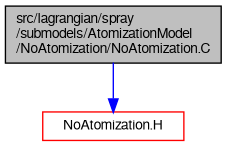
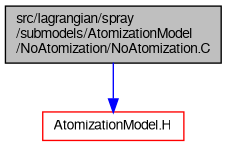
node "NoAtomization.H": label "NoAtomization.H" -> "AtomizationModel.H"
